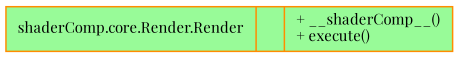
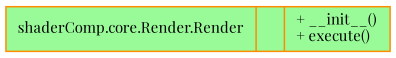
node "shaderComp.core.Render.Render": text "+ __shaderComp__()" -> "+ __init__()"
